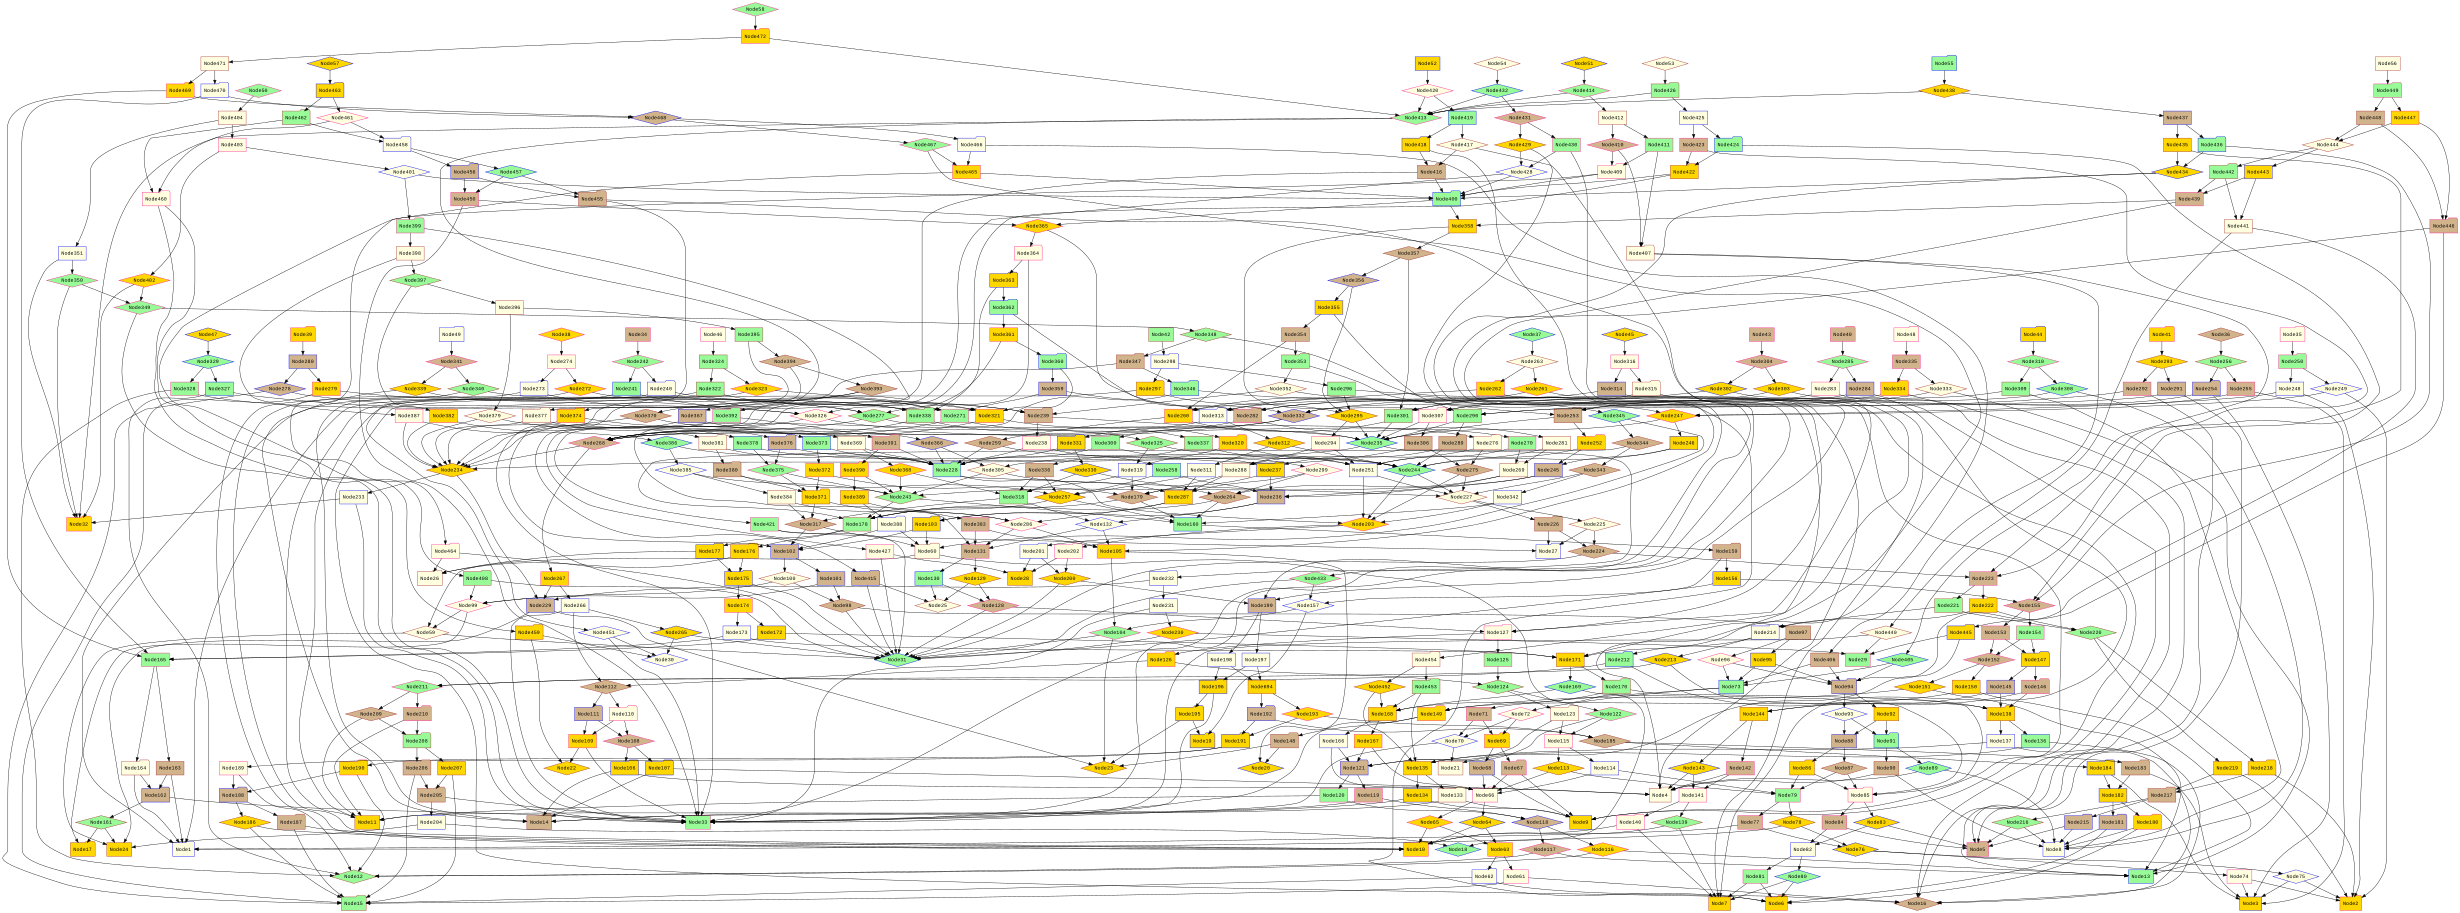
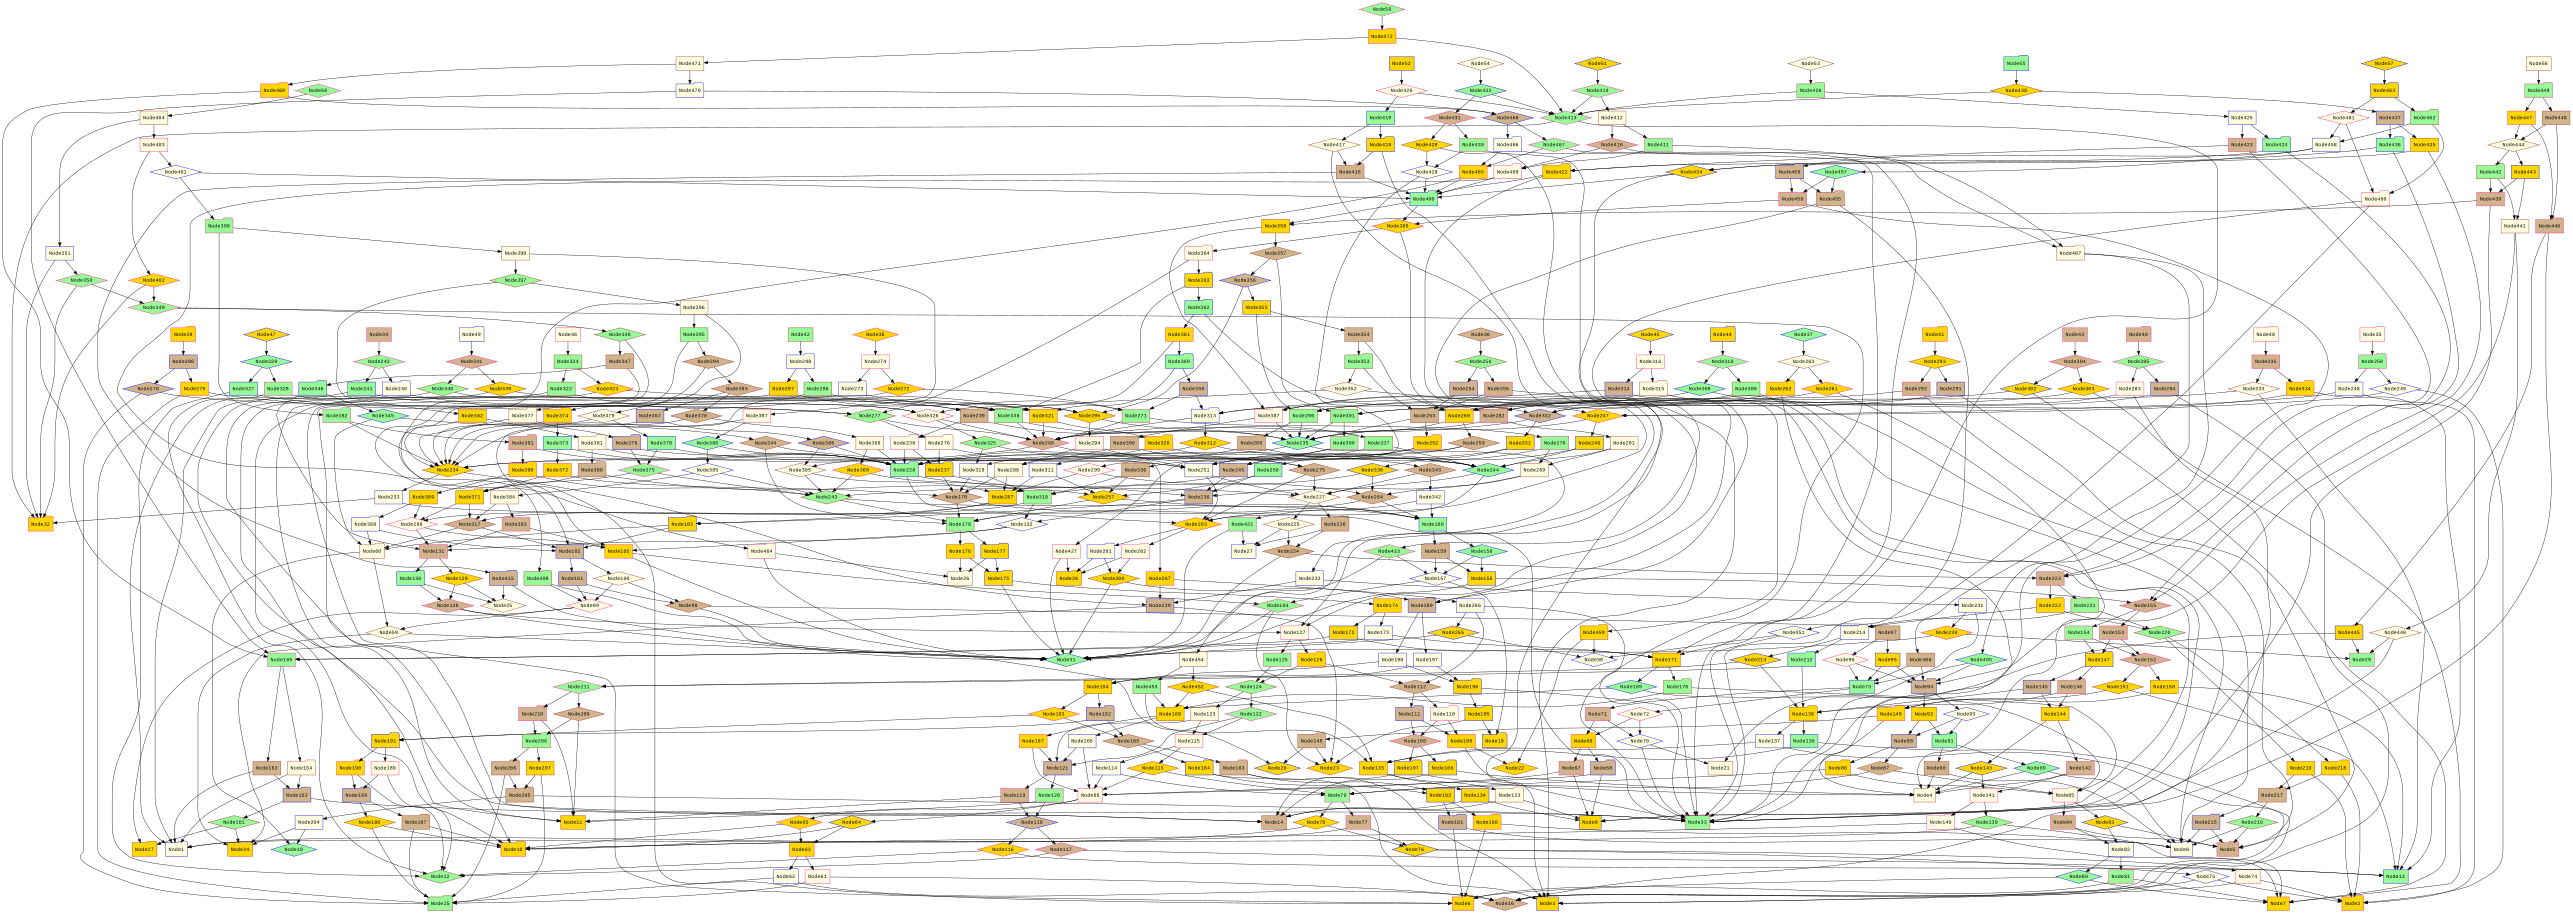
node "Node158": added
node "Node694": label "Node694" -> "Node194"
